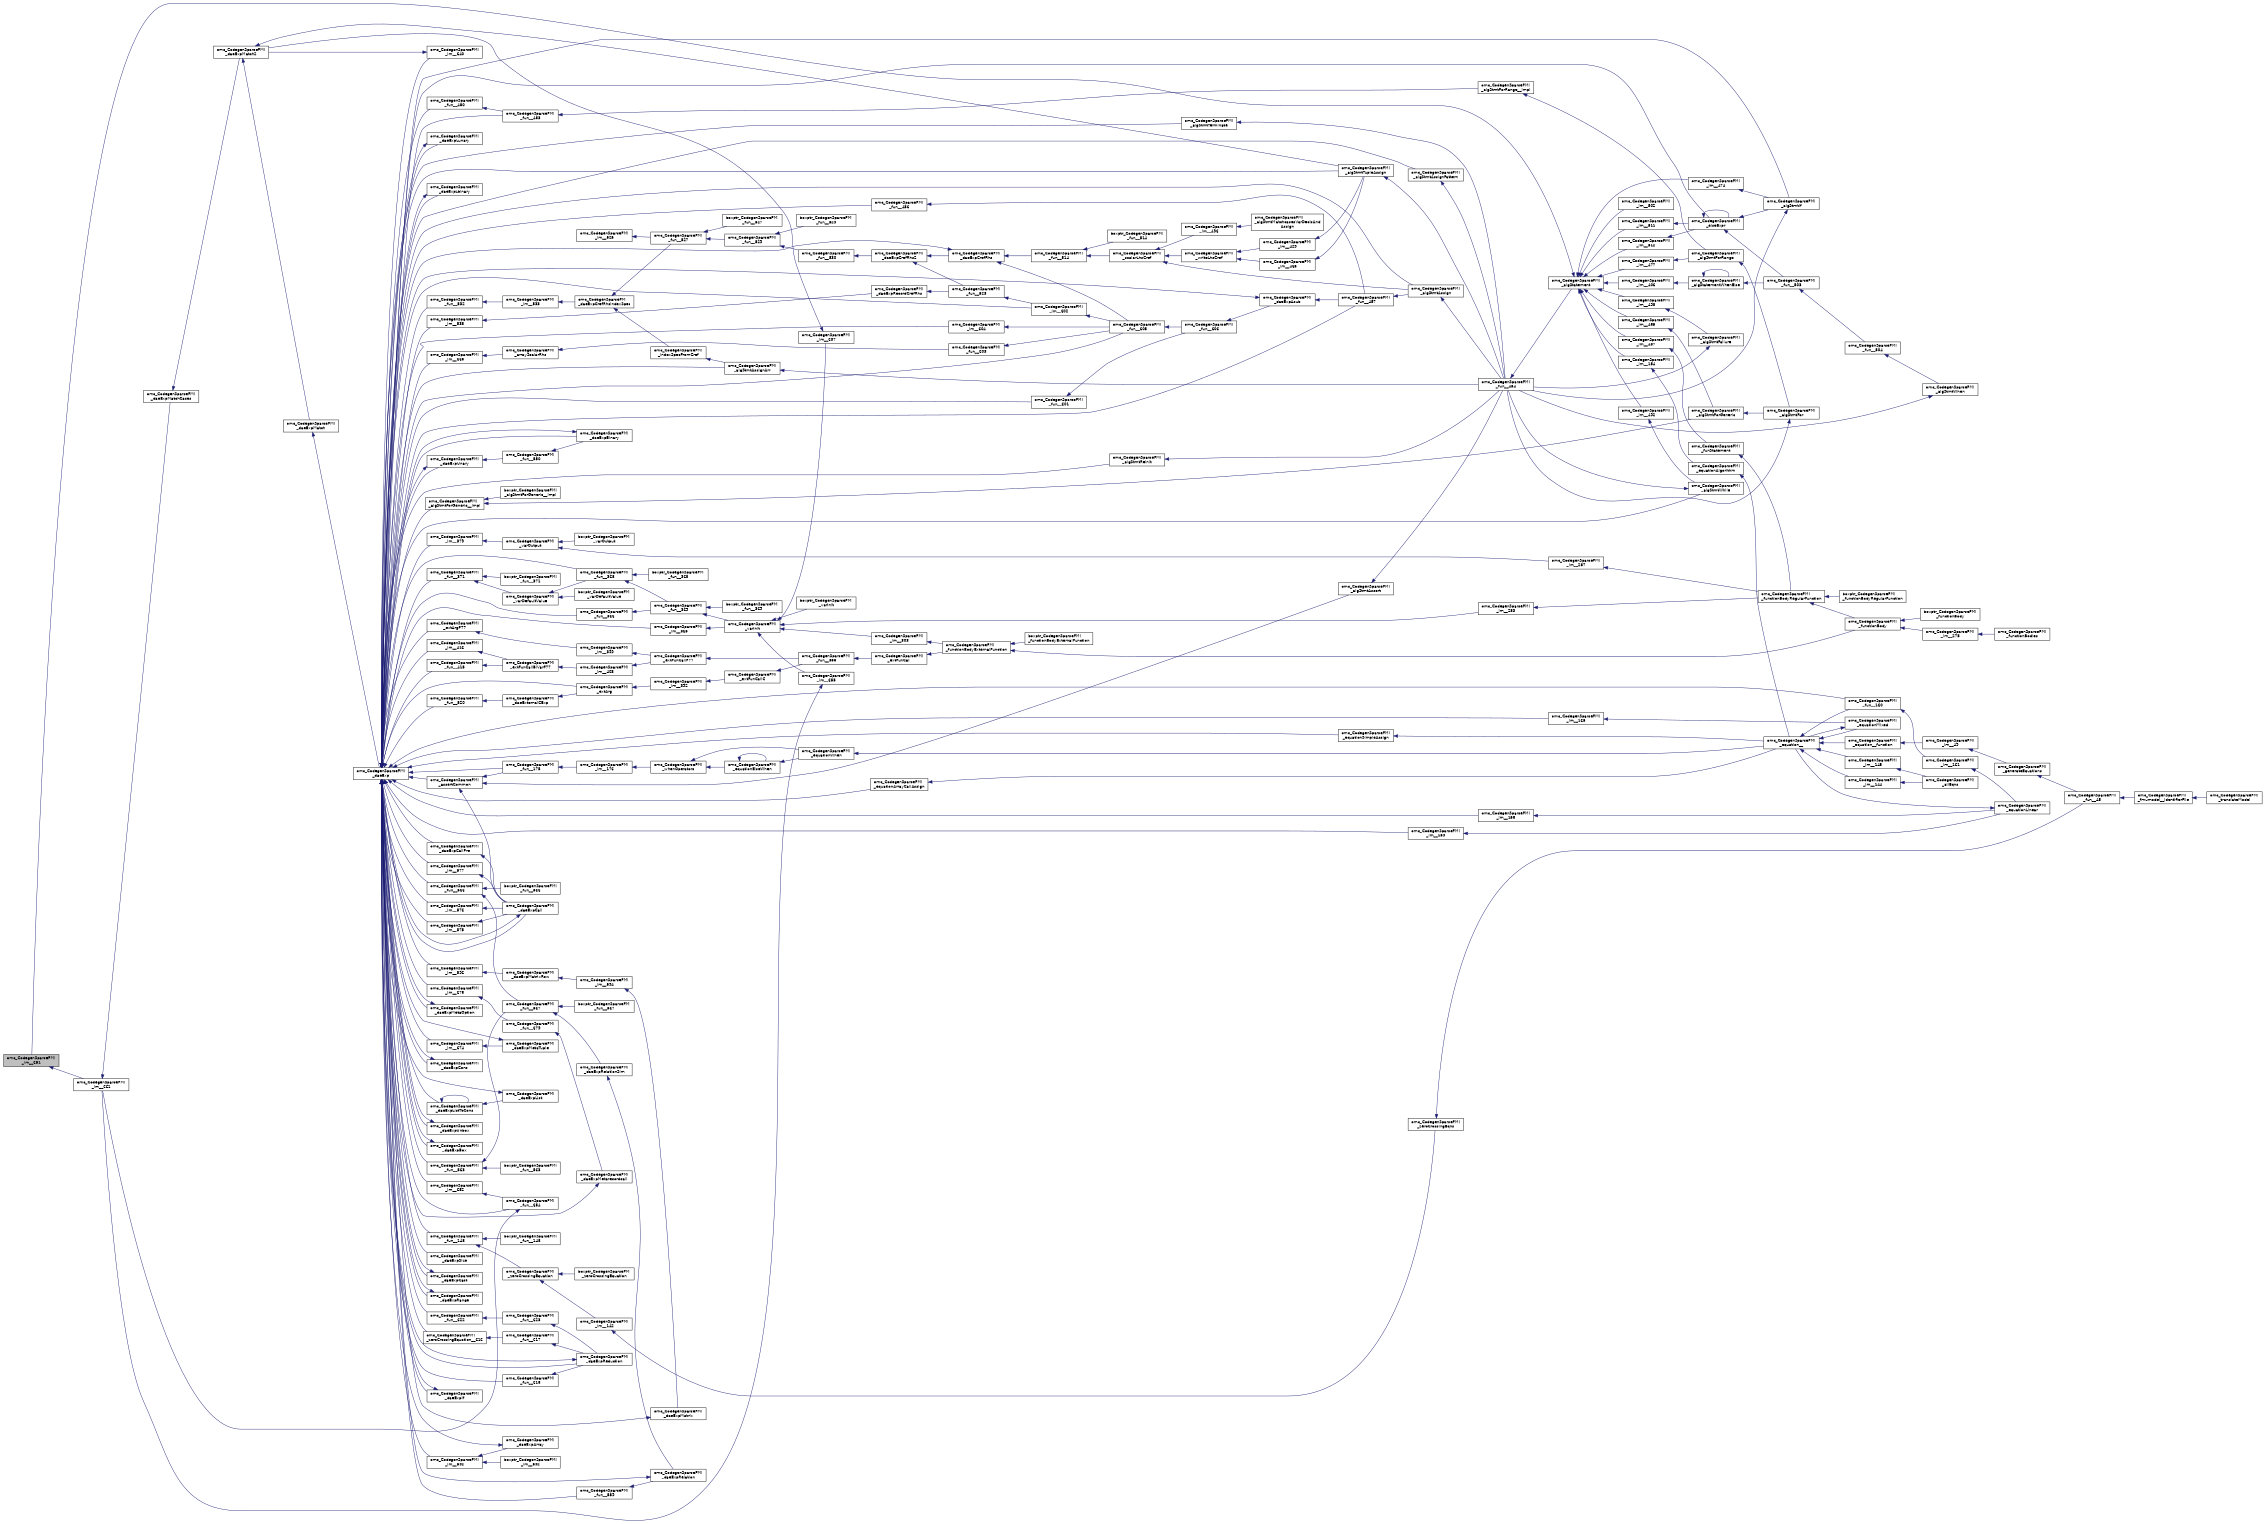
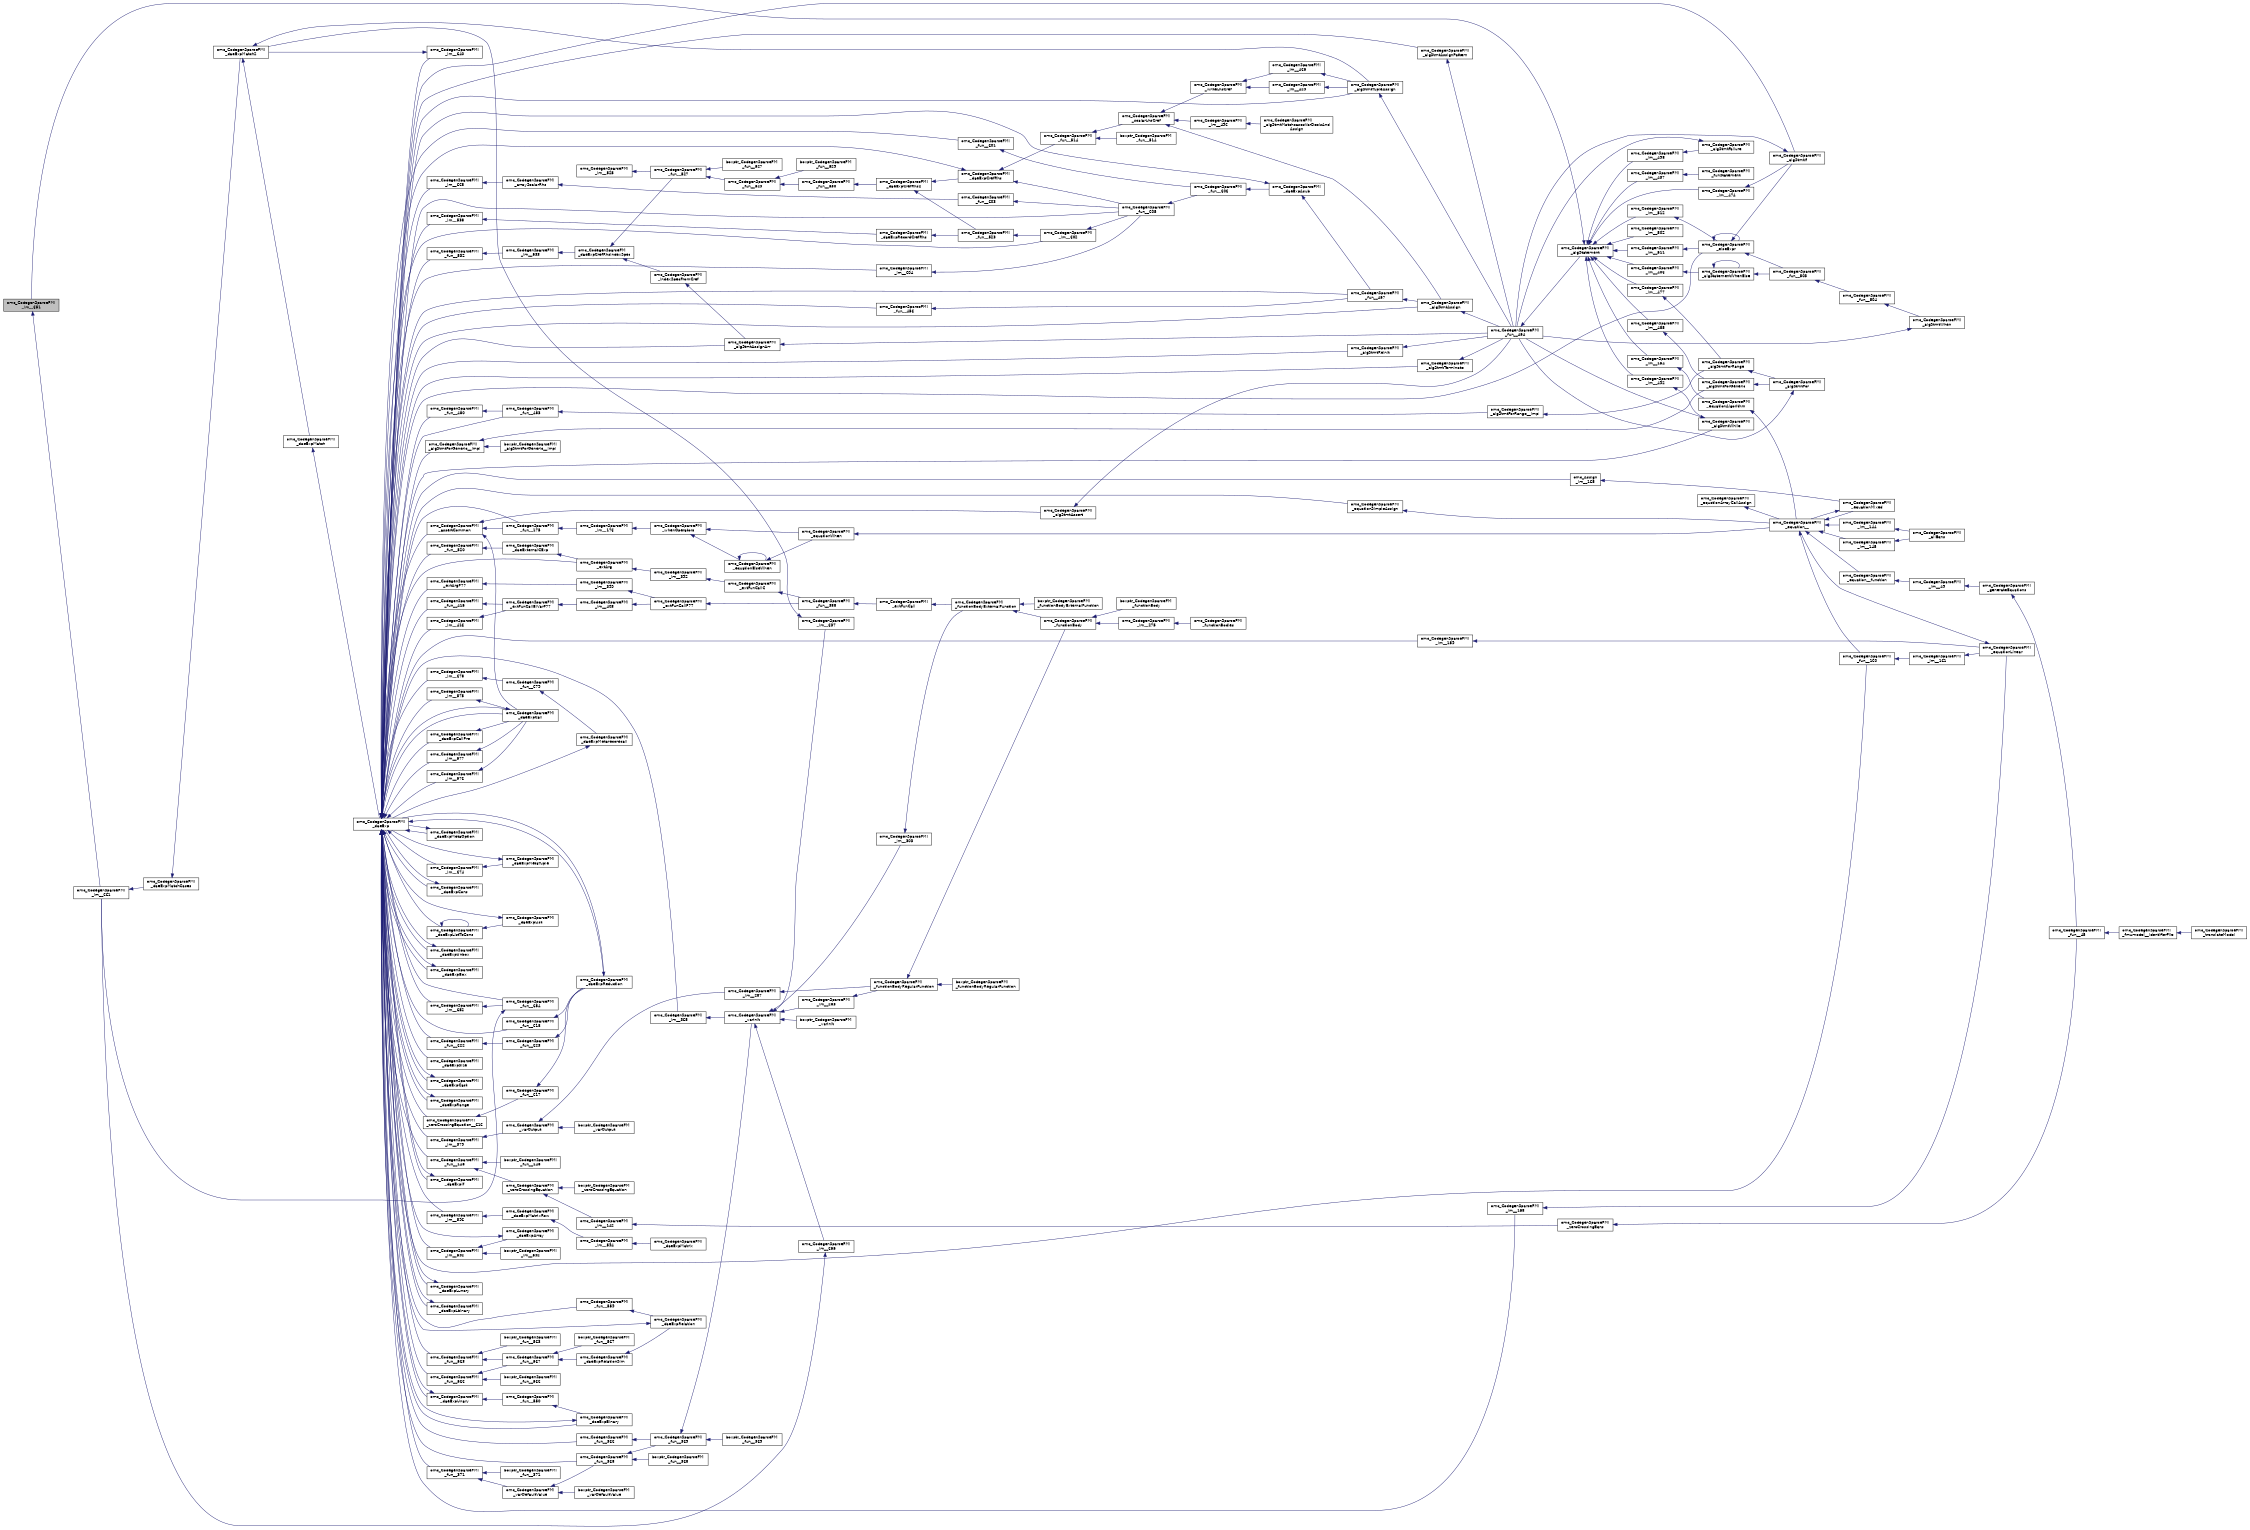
edge "omc_CodegenSparseFMI _functionBodyRegularFunction" -> "omc_CodegenSparseFMI _funStatement": removed
node "omc_CodegenSparseFMI _lm__165": label "omc_CodegenSparseFMI _lm__165" -> "omc_Assign _lm__165"
edge "omc_CodegenSparseFMI _equationArrayCallAssign" -> "omc_CodegenSparseFMI _daeExp": removed
edge "omc_CodegenSparseFMI _daeExp" -> "omc_CodegenSparseFMI _daeExpMatrix": removed
